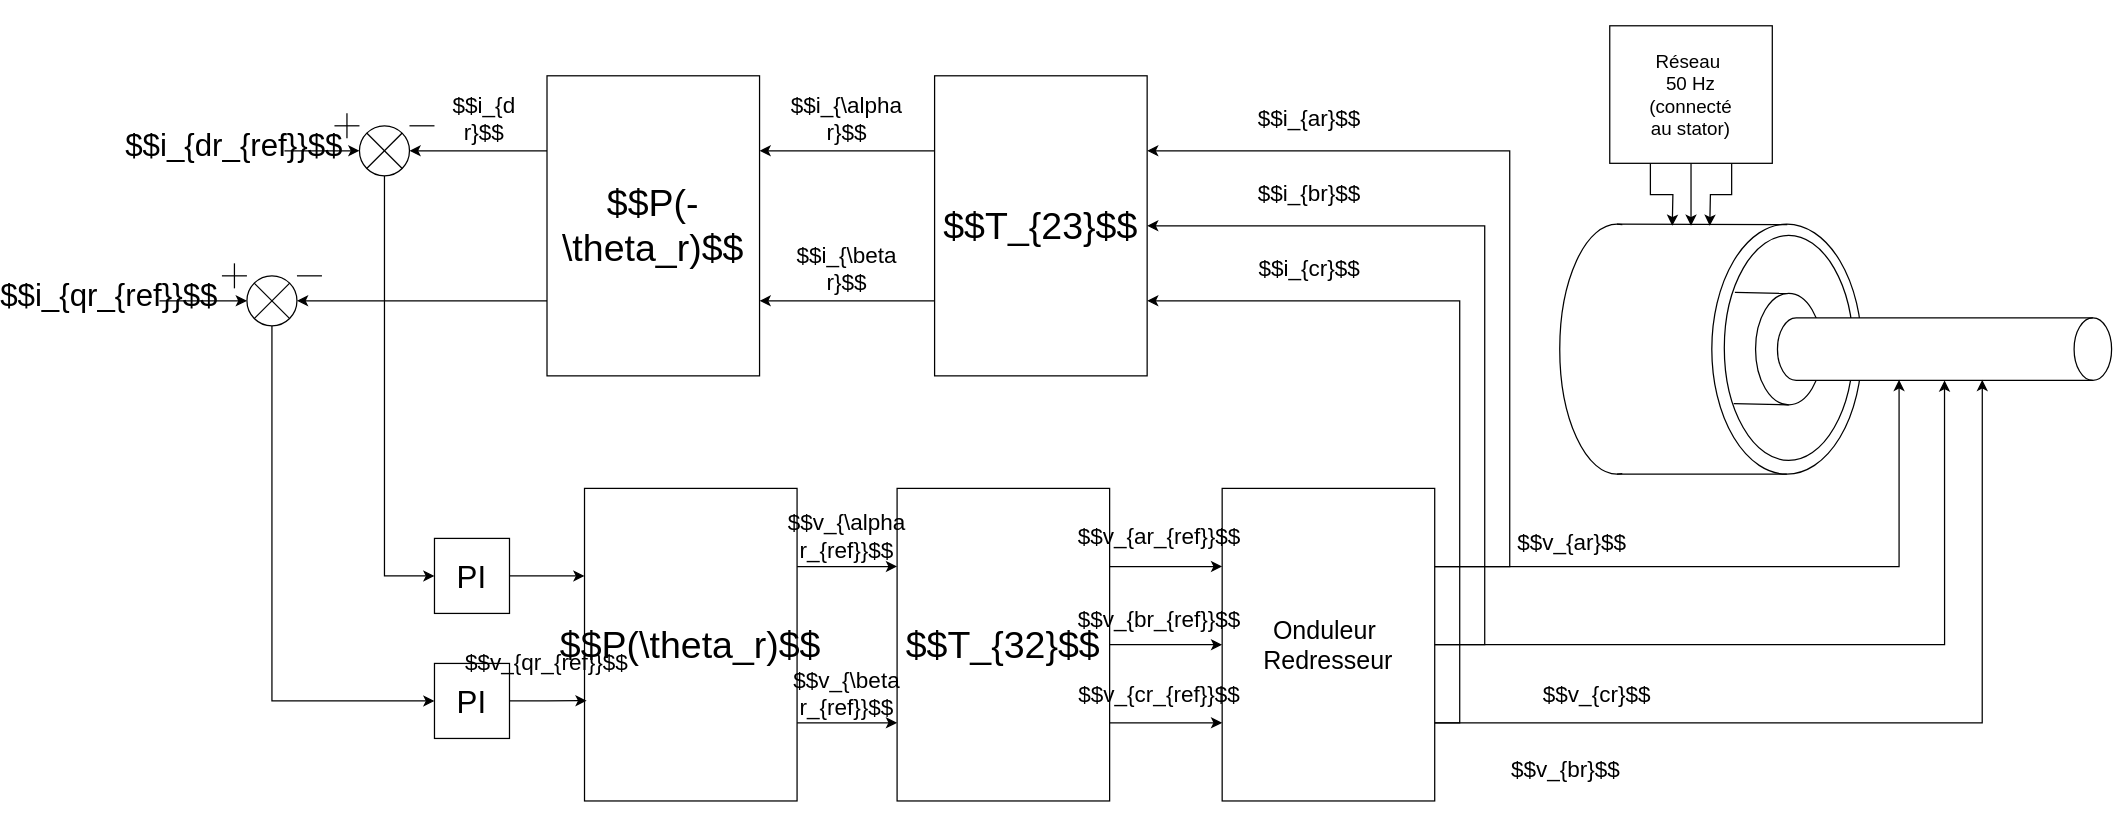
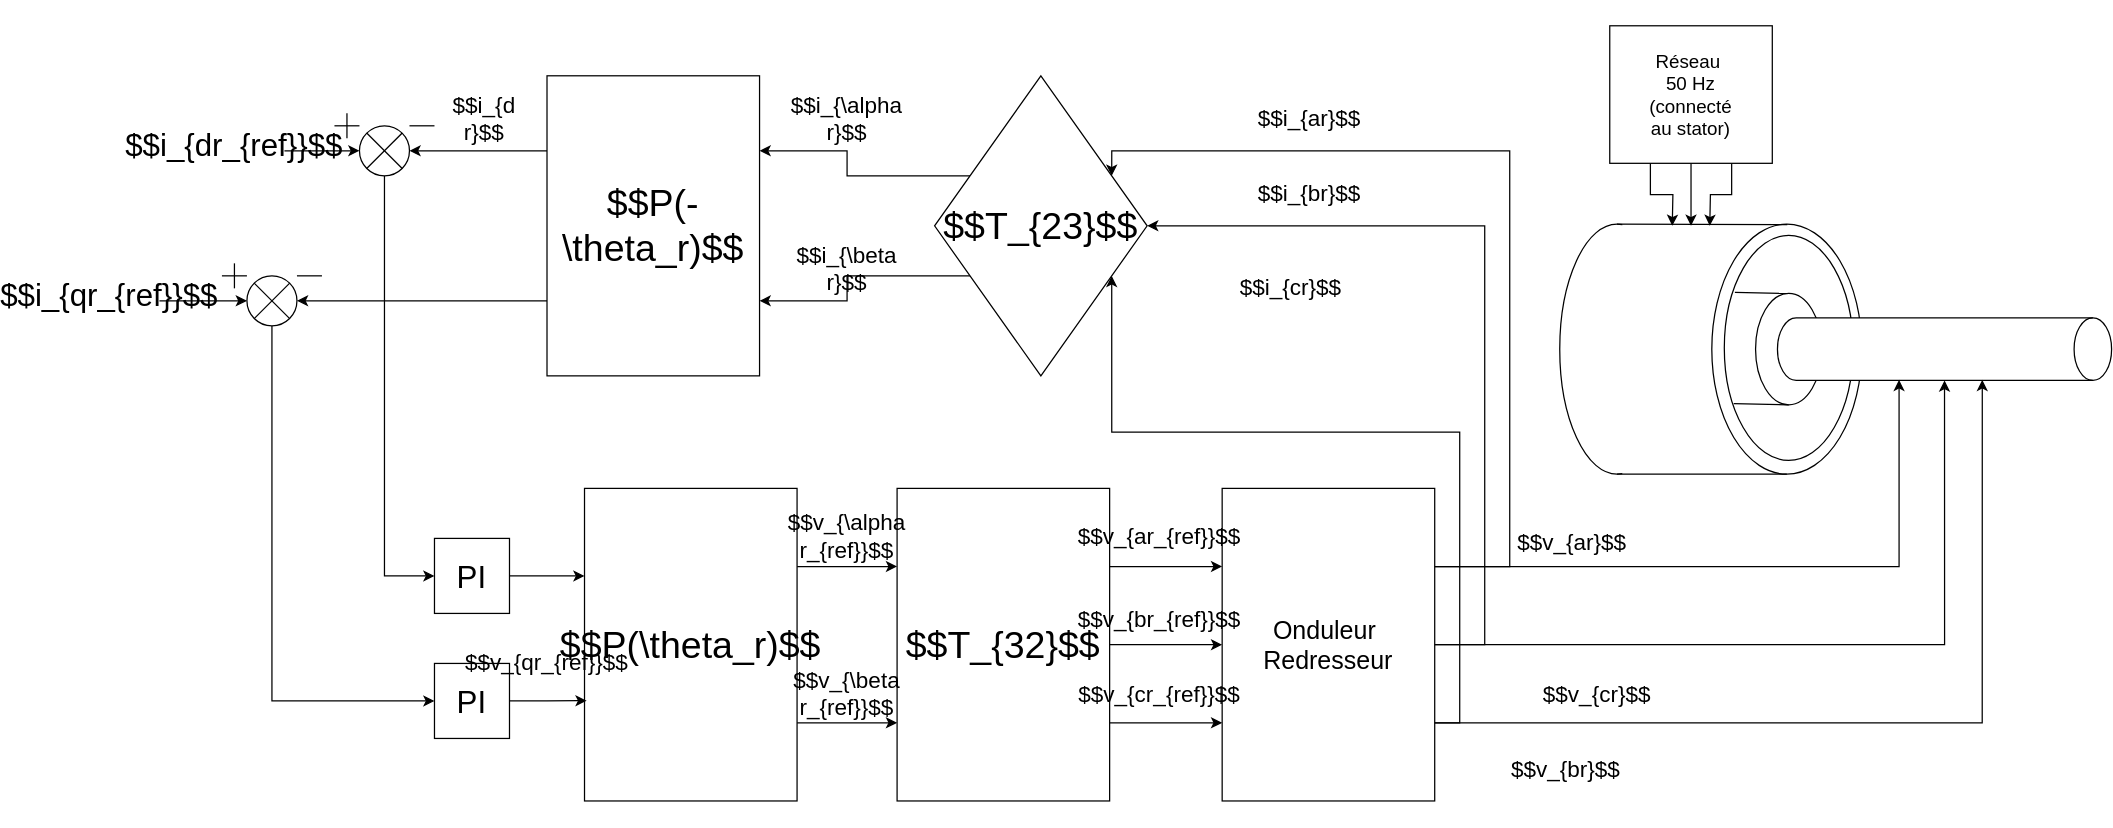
node "$$T_{23}$$": shape rectangle -> diamond
node "$$i_{cr}$$": moved (1309, 269) -> (1291, 288)
